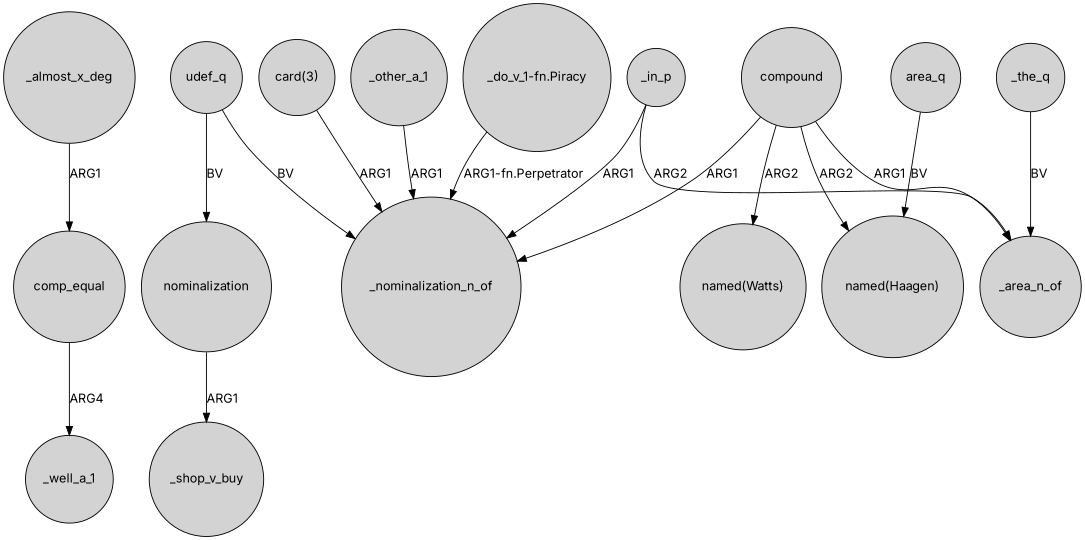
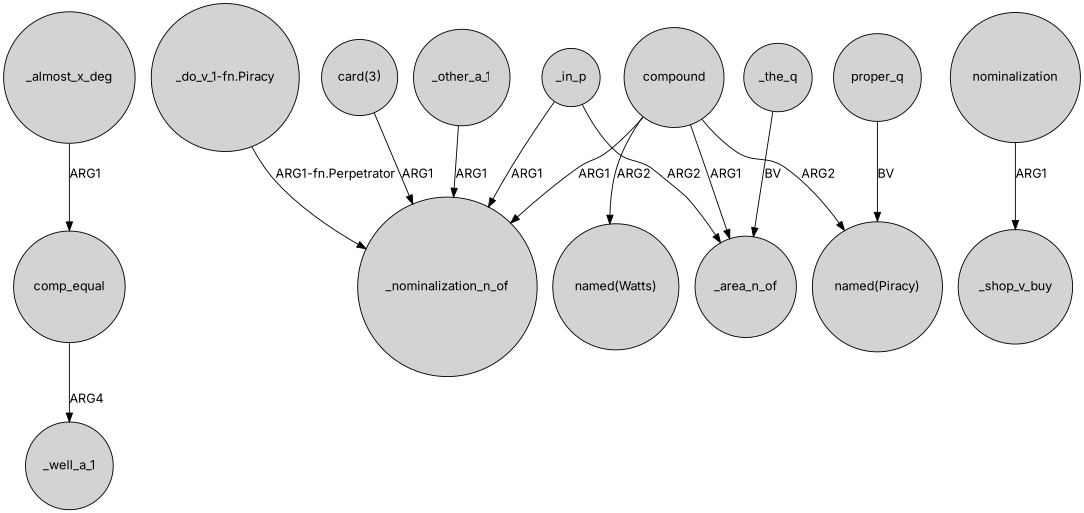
node "udef_q": removed
node "area_q": label "area_q" -> "proper_q"
node "named(Haagen)": label "named(Haagen)" -> "named(Piracy)"
